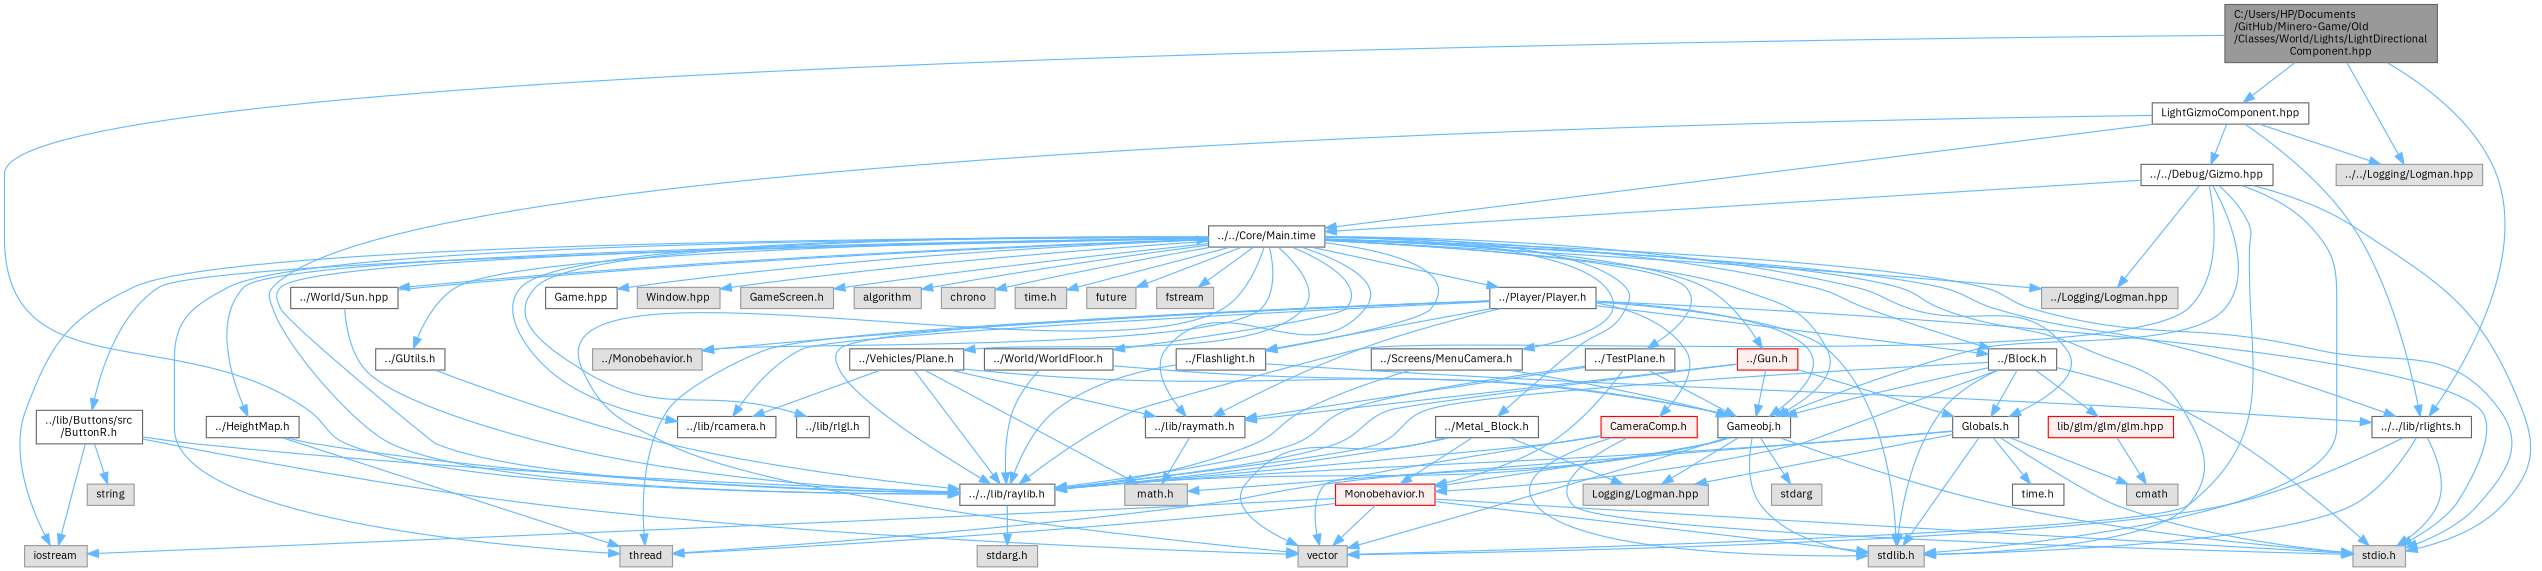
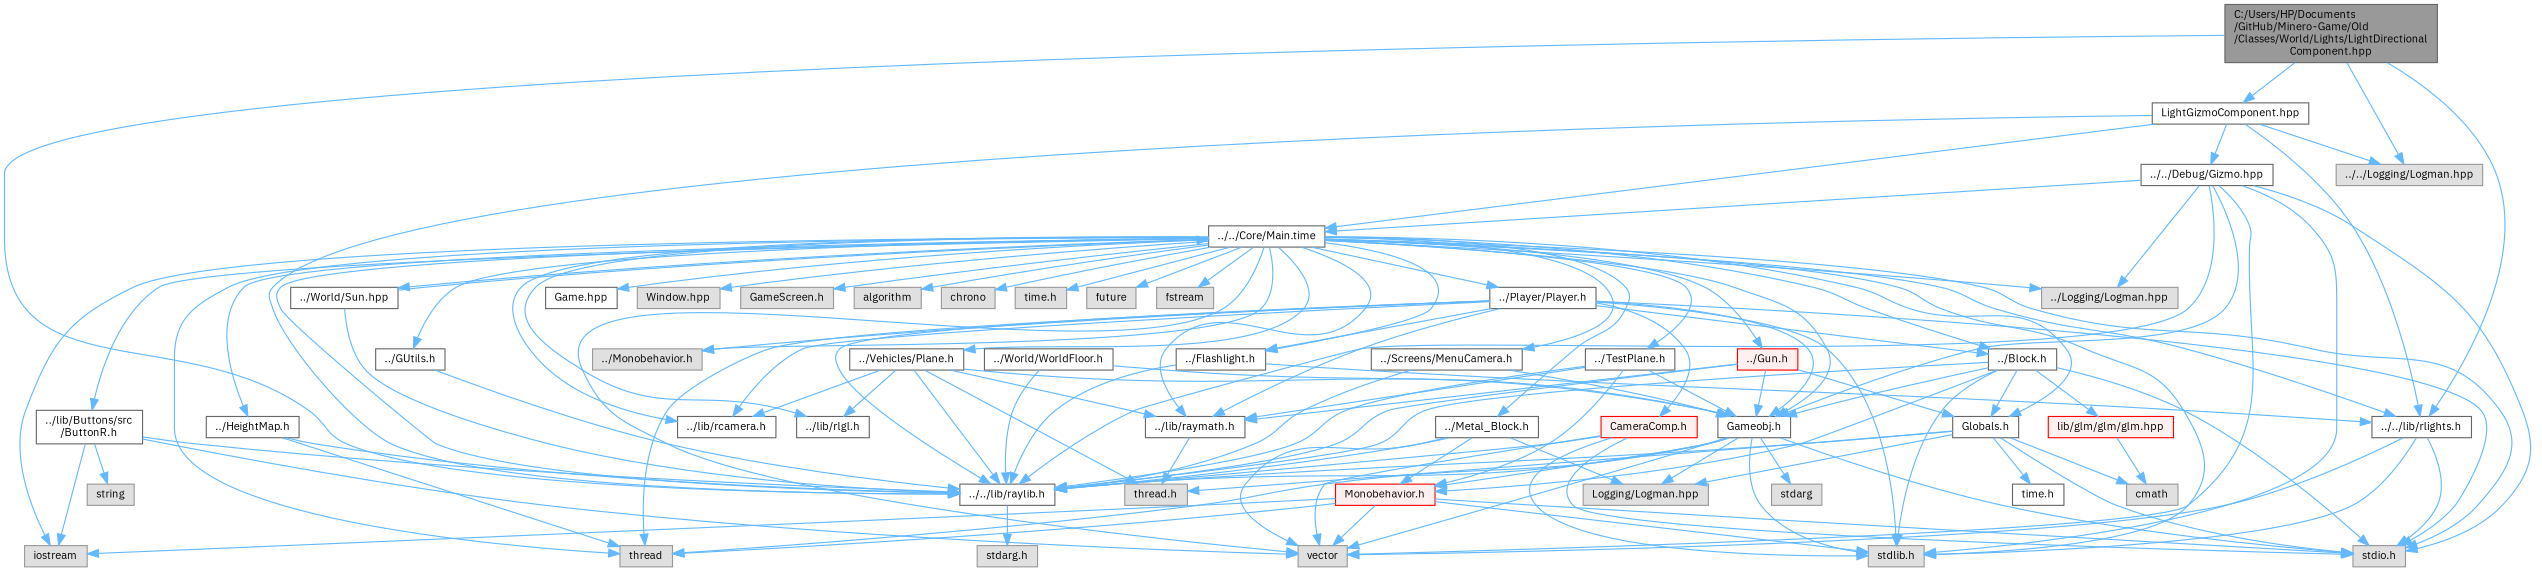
edge "../../Core/Main.time" -> "../World/WorldFloor.h": removed
edge "../Vehicles/Plane.h" -> "../lib/rlgl.h": added
edge "Globals.h" -> "stdlib.h": removed
node "math.h": label "math.h" -> "thread.h"
